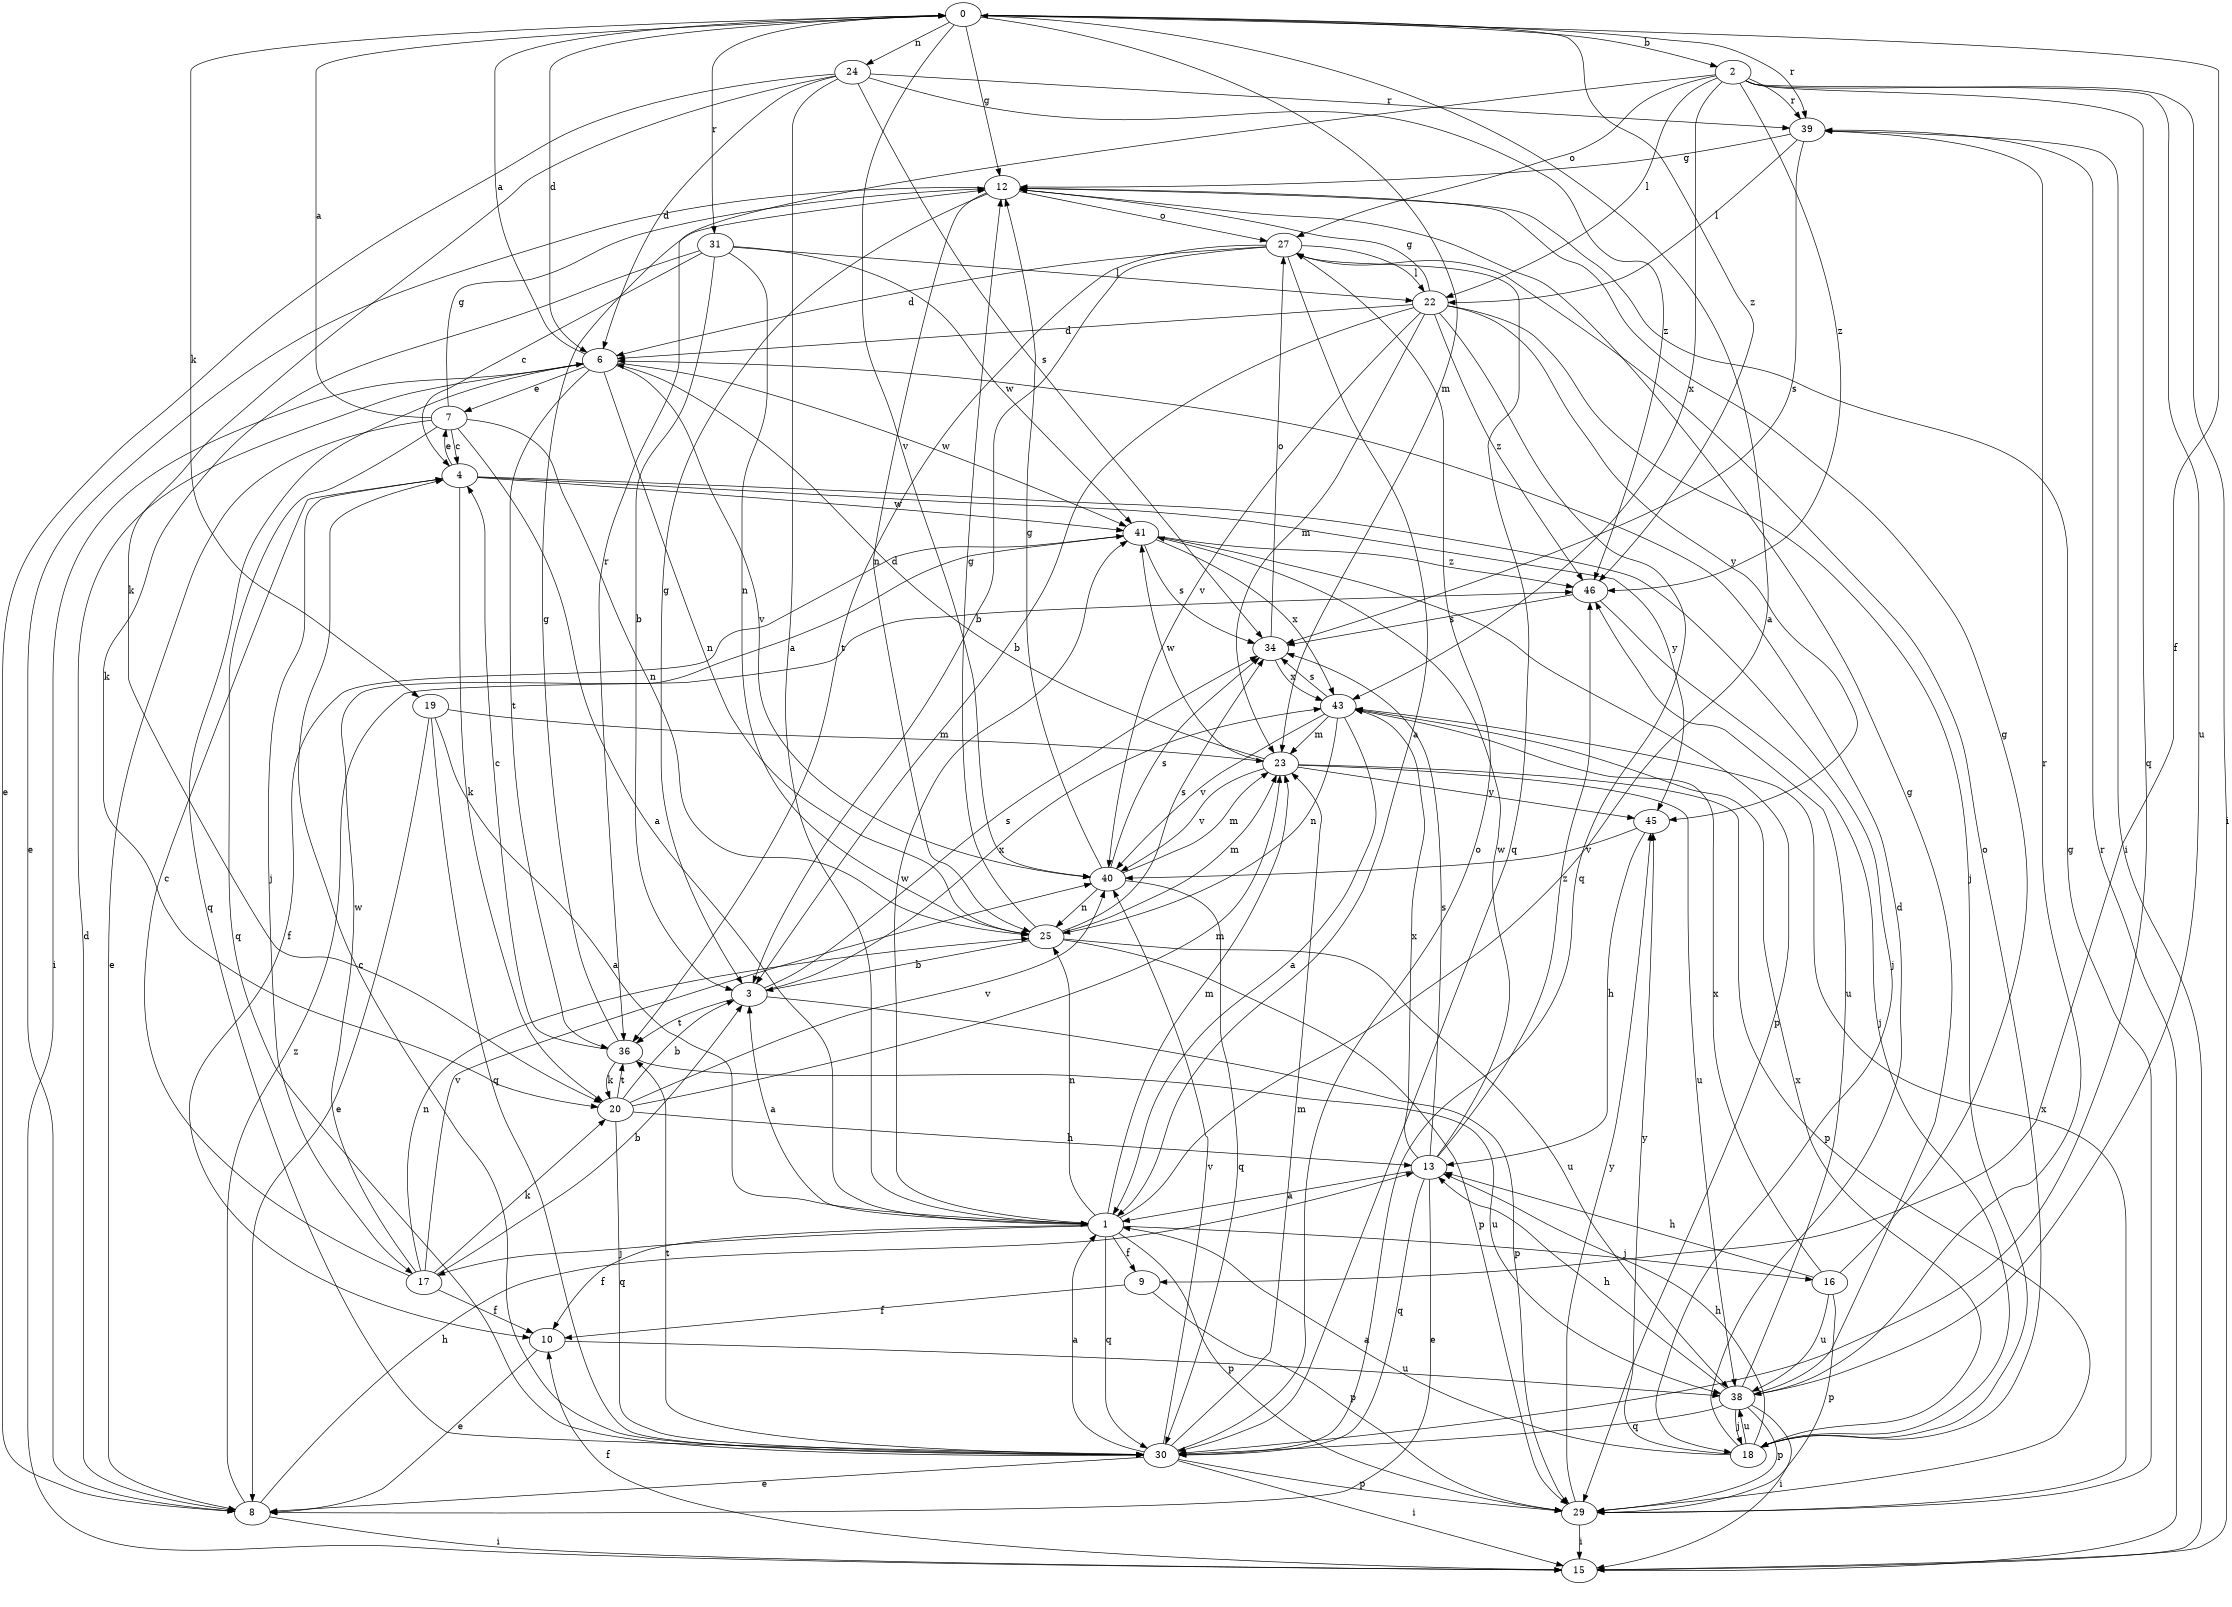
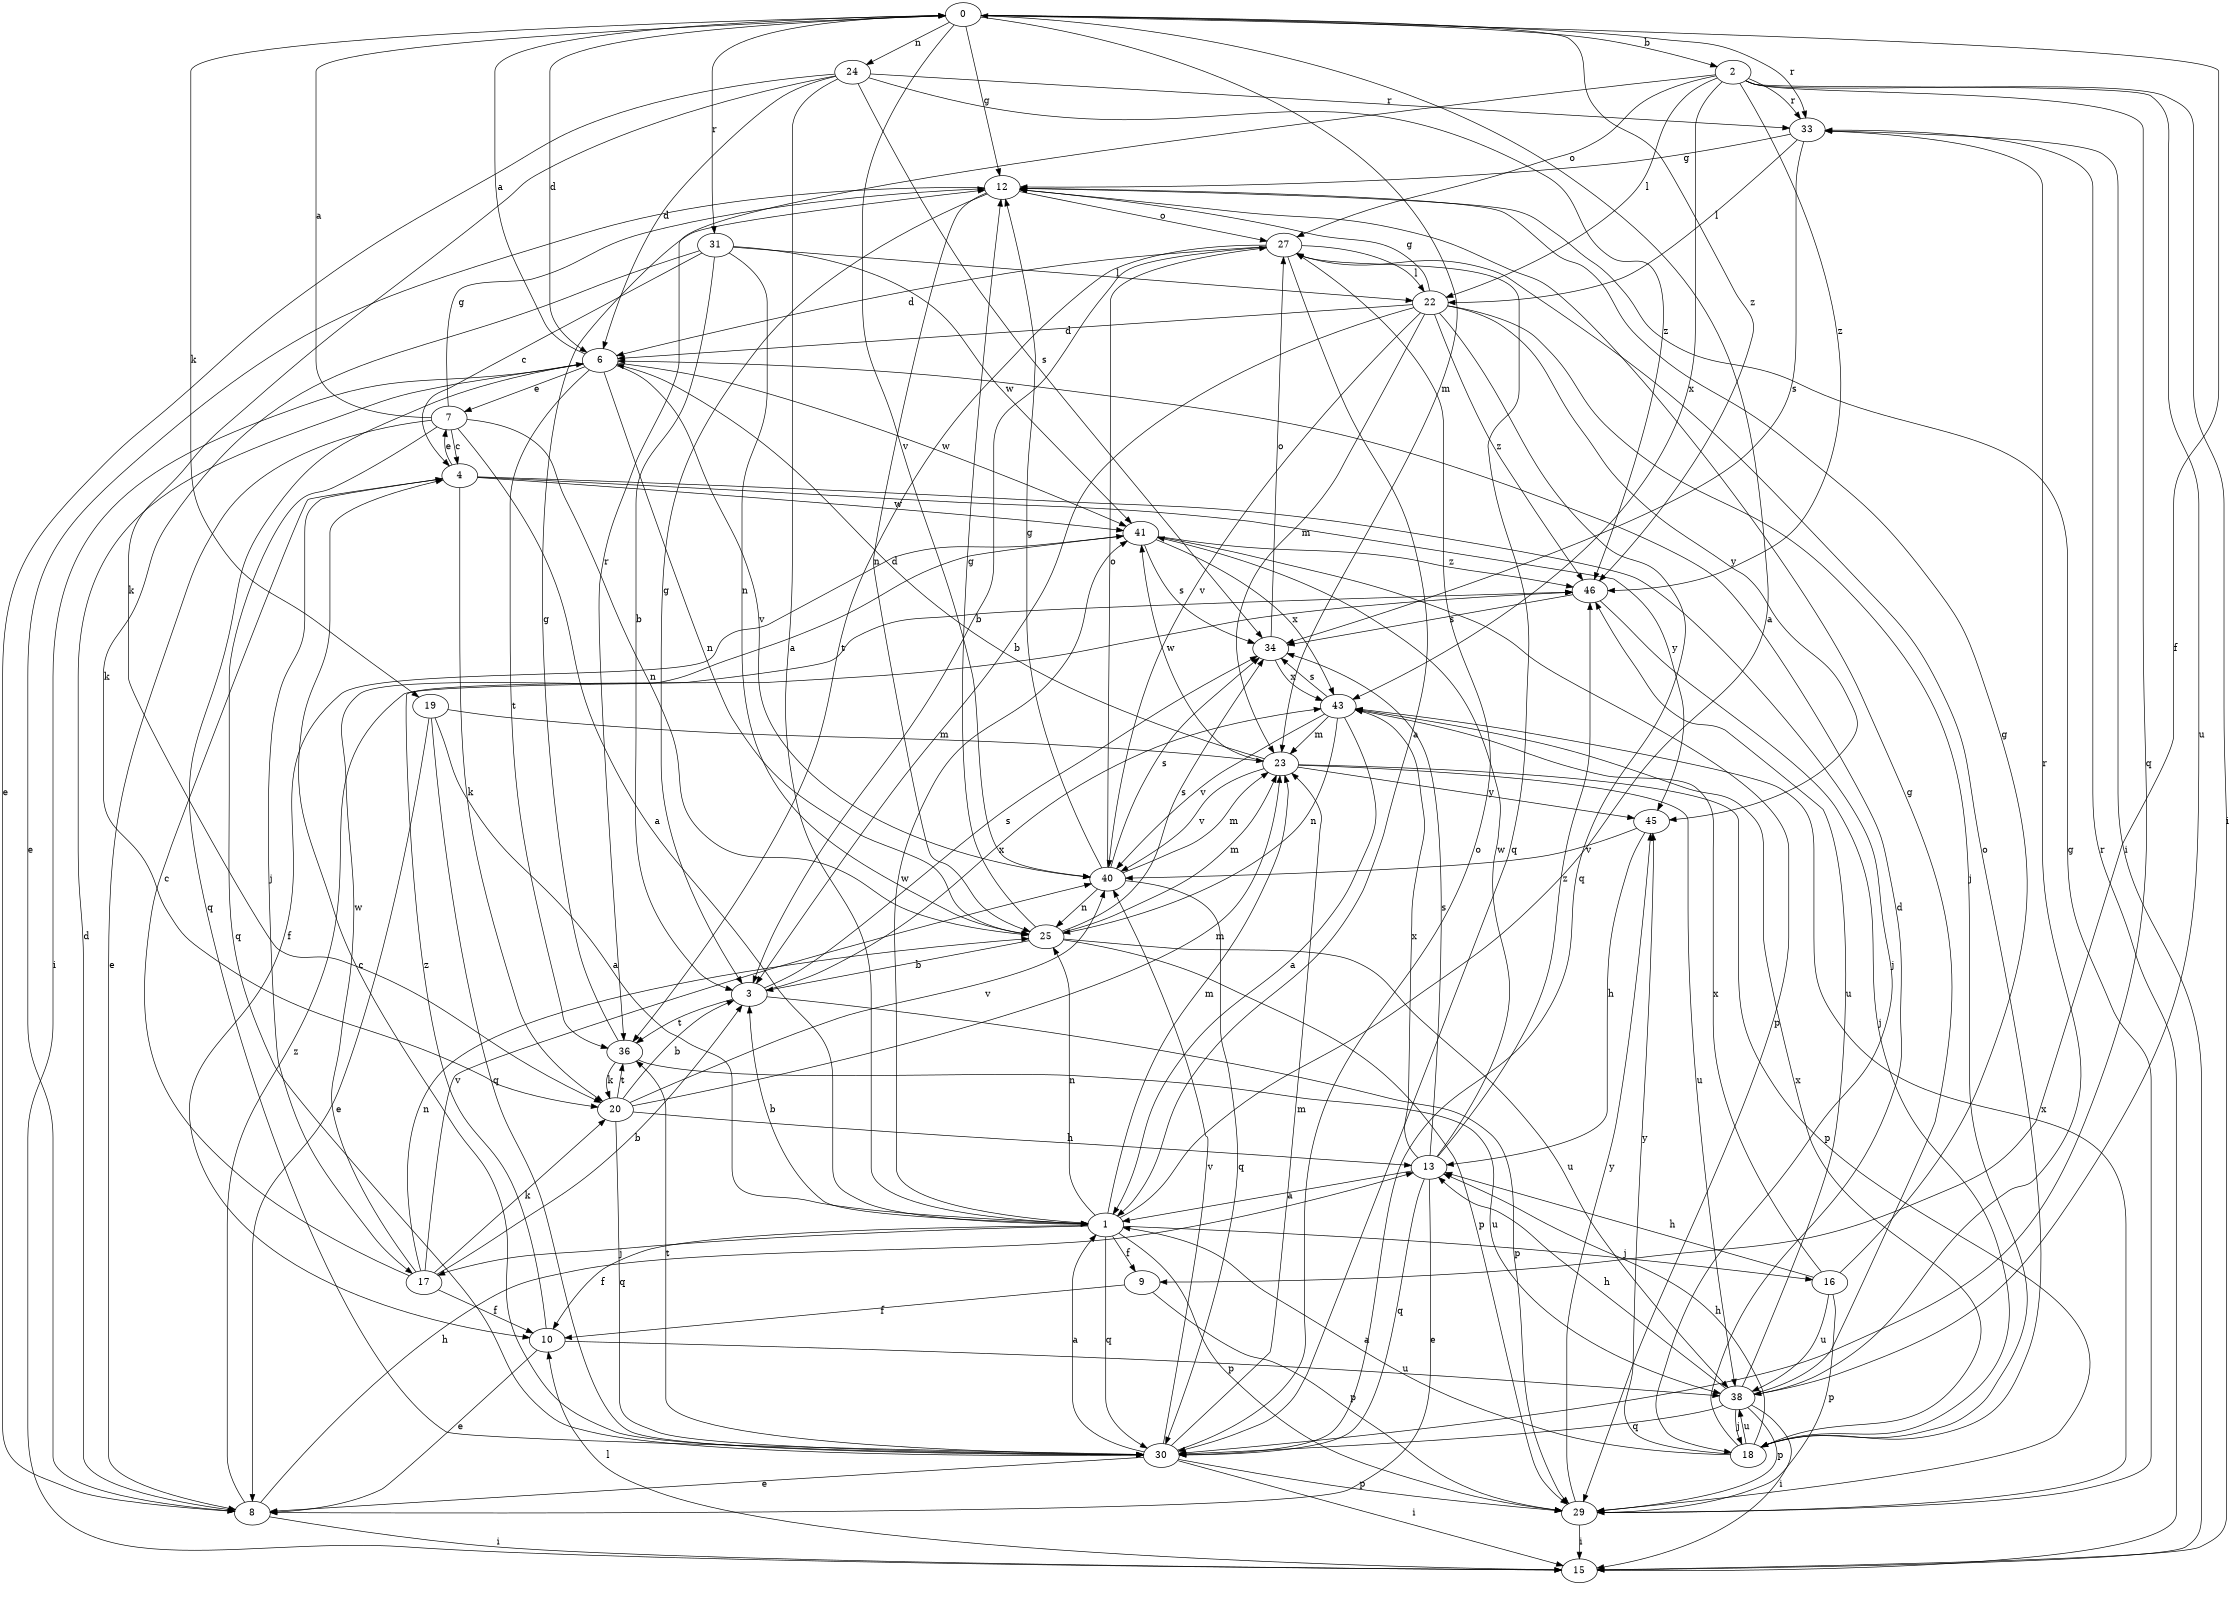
node "39": label "39" -> "33"
edge "40" -> "27": added, label "o"
edge "10" -> "46": added, label "z"
edge "36" -> "4": removed, label "c"
edge "1" -> "3": label "a" -> "b"
edge "15" -> "10": label "f" -> "l"
